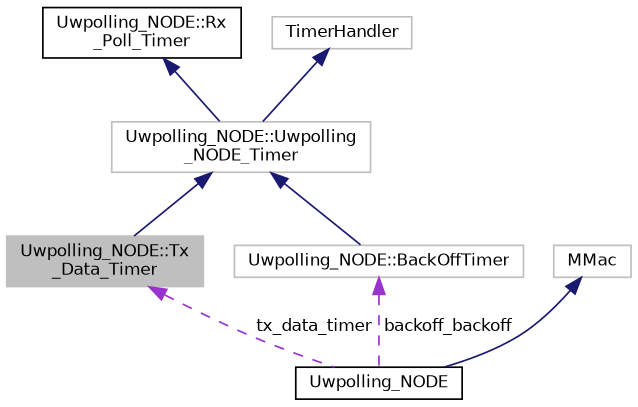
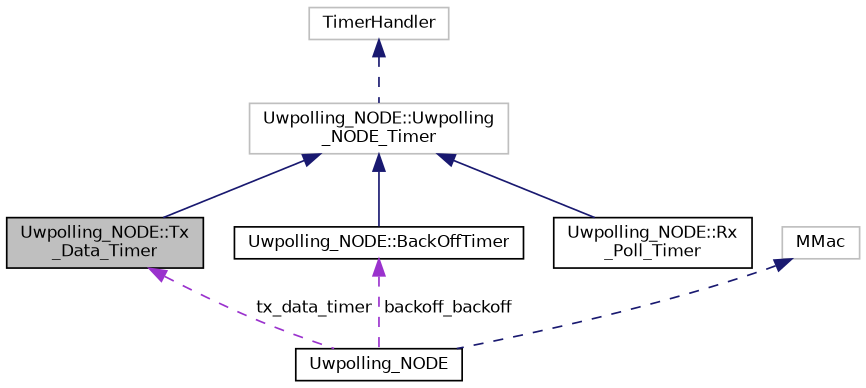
edge "Uwpolling_NODE::Uwpolling _NODE_Timer" -> "TimerHandler": style solid -> dashed
edge "Uwpolling_NODE::Uwpolling _NODE_Timer" -> "Uwpolling_NODE::Rx _Poll_Timer": reversed
node "Uwpolling_NODE::Tx _Data_Timer": color grey75 -> black
node "Uwpolling_NODE::BackOffTimer": color grey75 -> black
edge "Uwpolling_NODE" -> "MMac": style solid -> dashed
